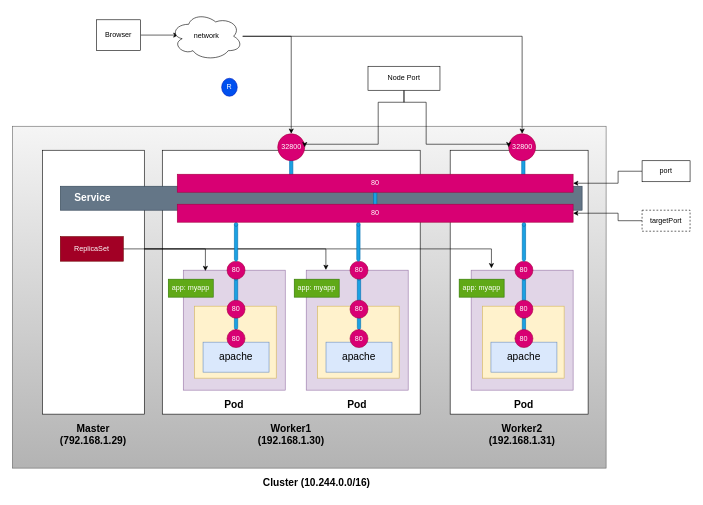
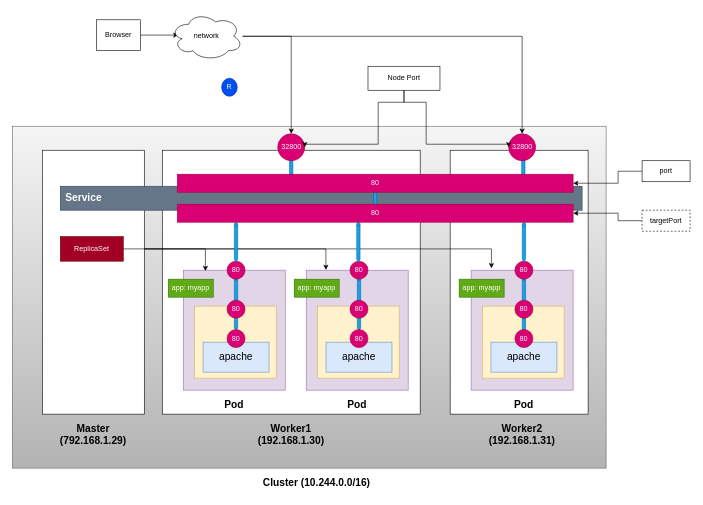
node "Service": moved (93, 198) -> (84, 198)
